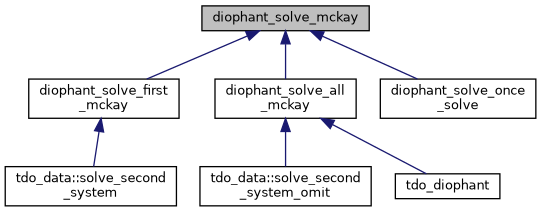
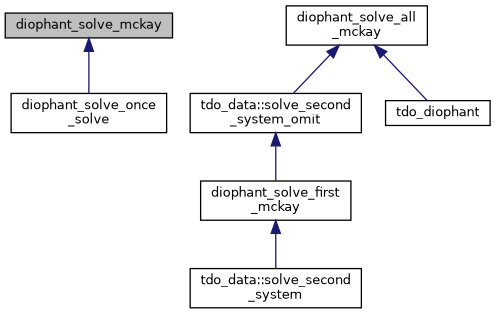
edge "diophant_solve_first _mckay" -> "diophant_solve_mckay": now "diophant_solve_first _mckay" -> "tdo_data::solve_second _system_omit"
edge "diophant_solve_all _mckay" -> "diophant_solve_mckay": removed
